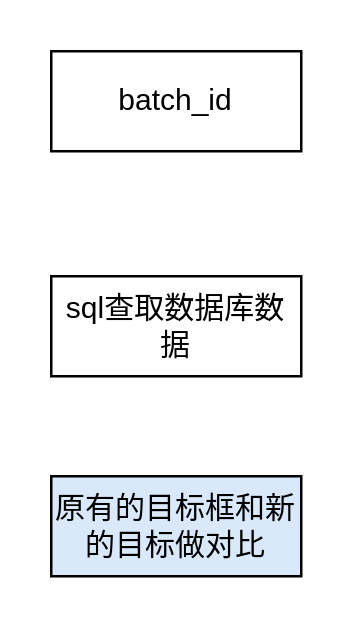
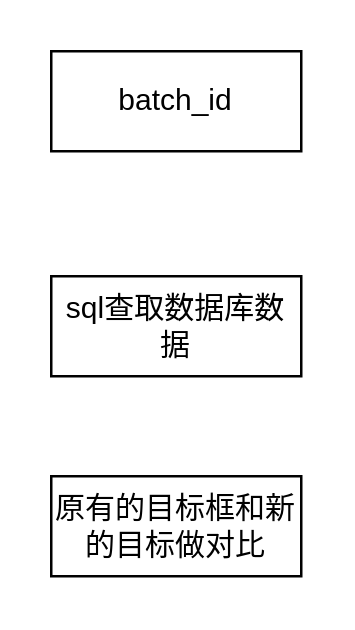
node "原有的目标框和新的目标做对比": fillcolor #dae8fc -> #ffffff
